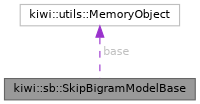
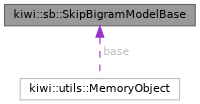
edge "kiwi::sb::SkipBigramModelBase" -> "kiwi::utils::MemoryObject": reversed
